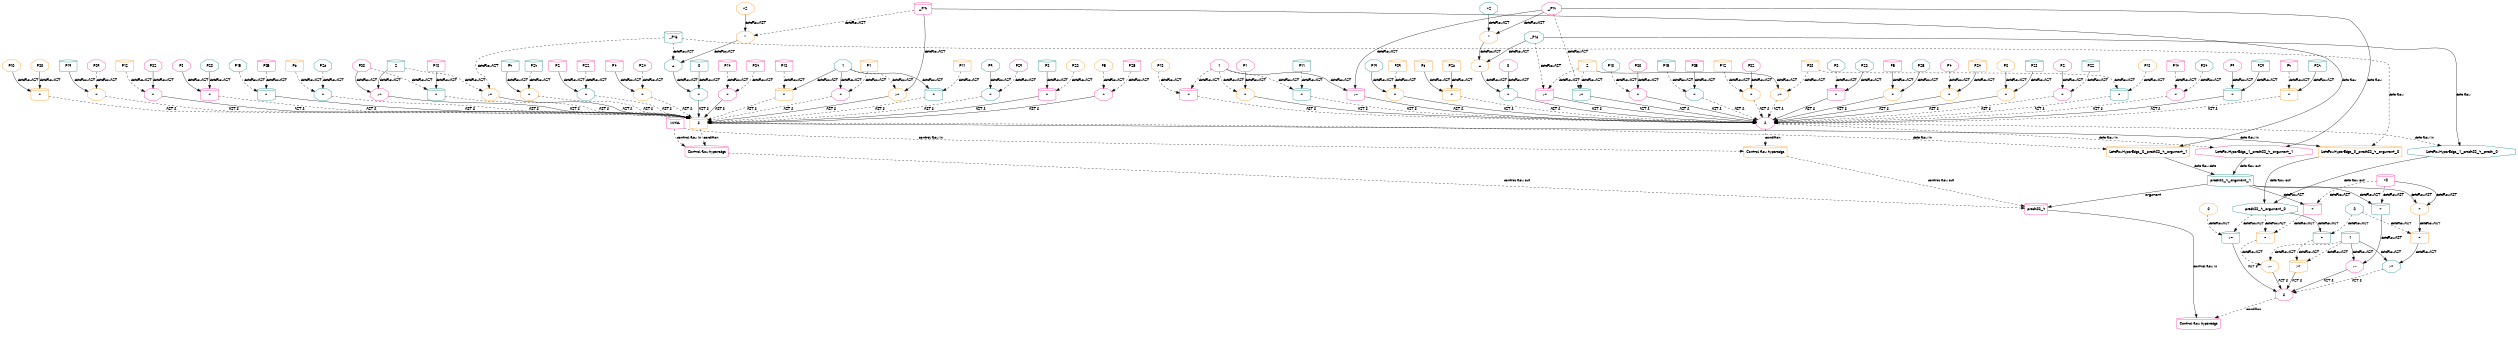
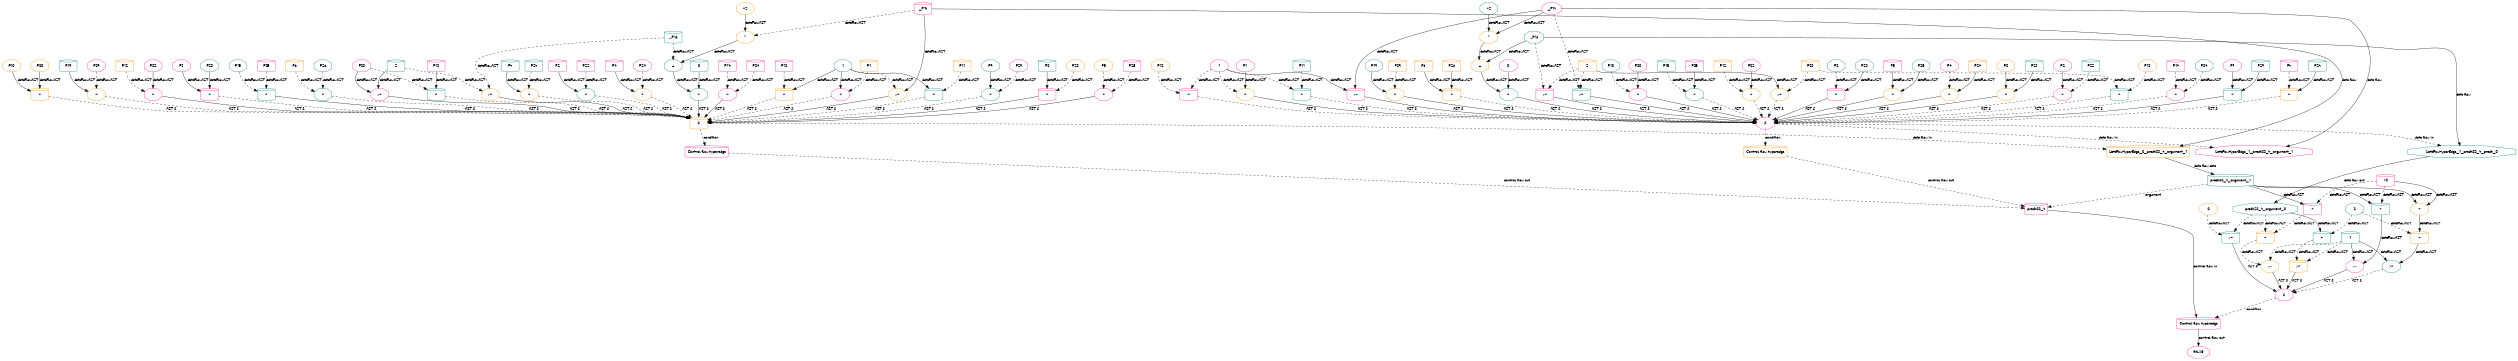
node "Initial": removed
node "DataFowHyperEdge_0_predh83_4_argument_0": removed
edge "DataFowHyperEdge_1_predh83_4_argument_1" -> "predh83_4_argument_1": removed, label "data flow out"
edge "predh83_4_argument_1" -> "predh83_4": style solid -> dashed
node "predh83_4_argument_0": label "predh83_4_argument_0" -> "predh23_4_argument_0"
node "FALSE": added
